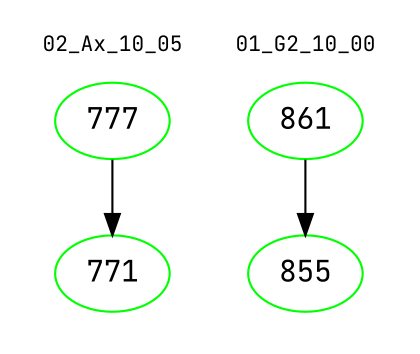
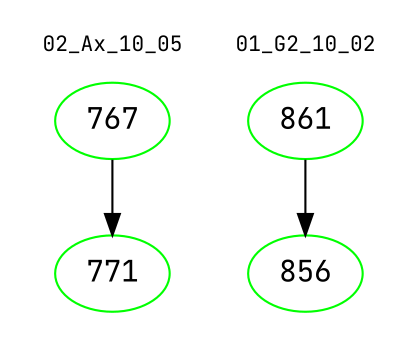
cluster "01_G2_10_00": label "01_G2_10_00" -> "01_G2_10_02"
node "777": label "777" -> "767"
node "855": label "855" -> "856"
